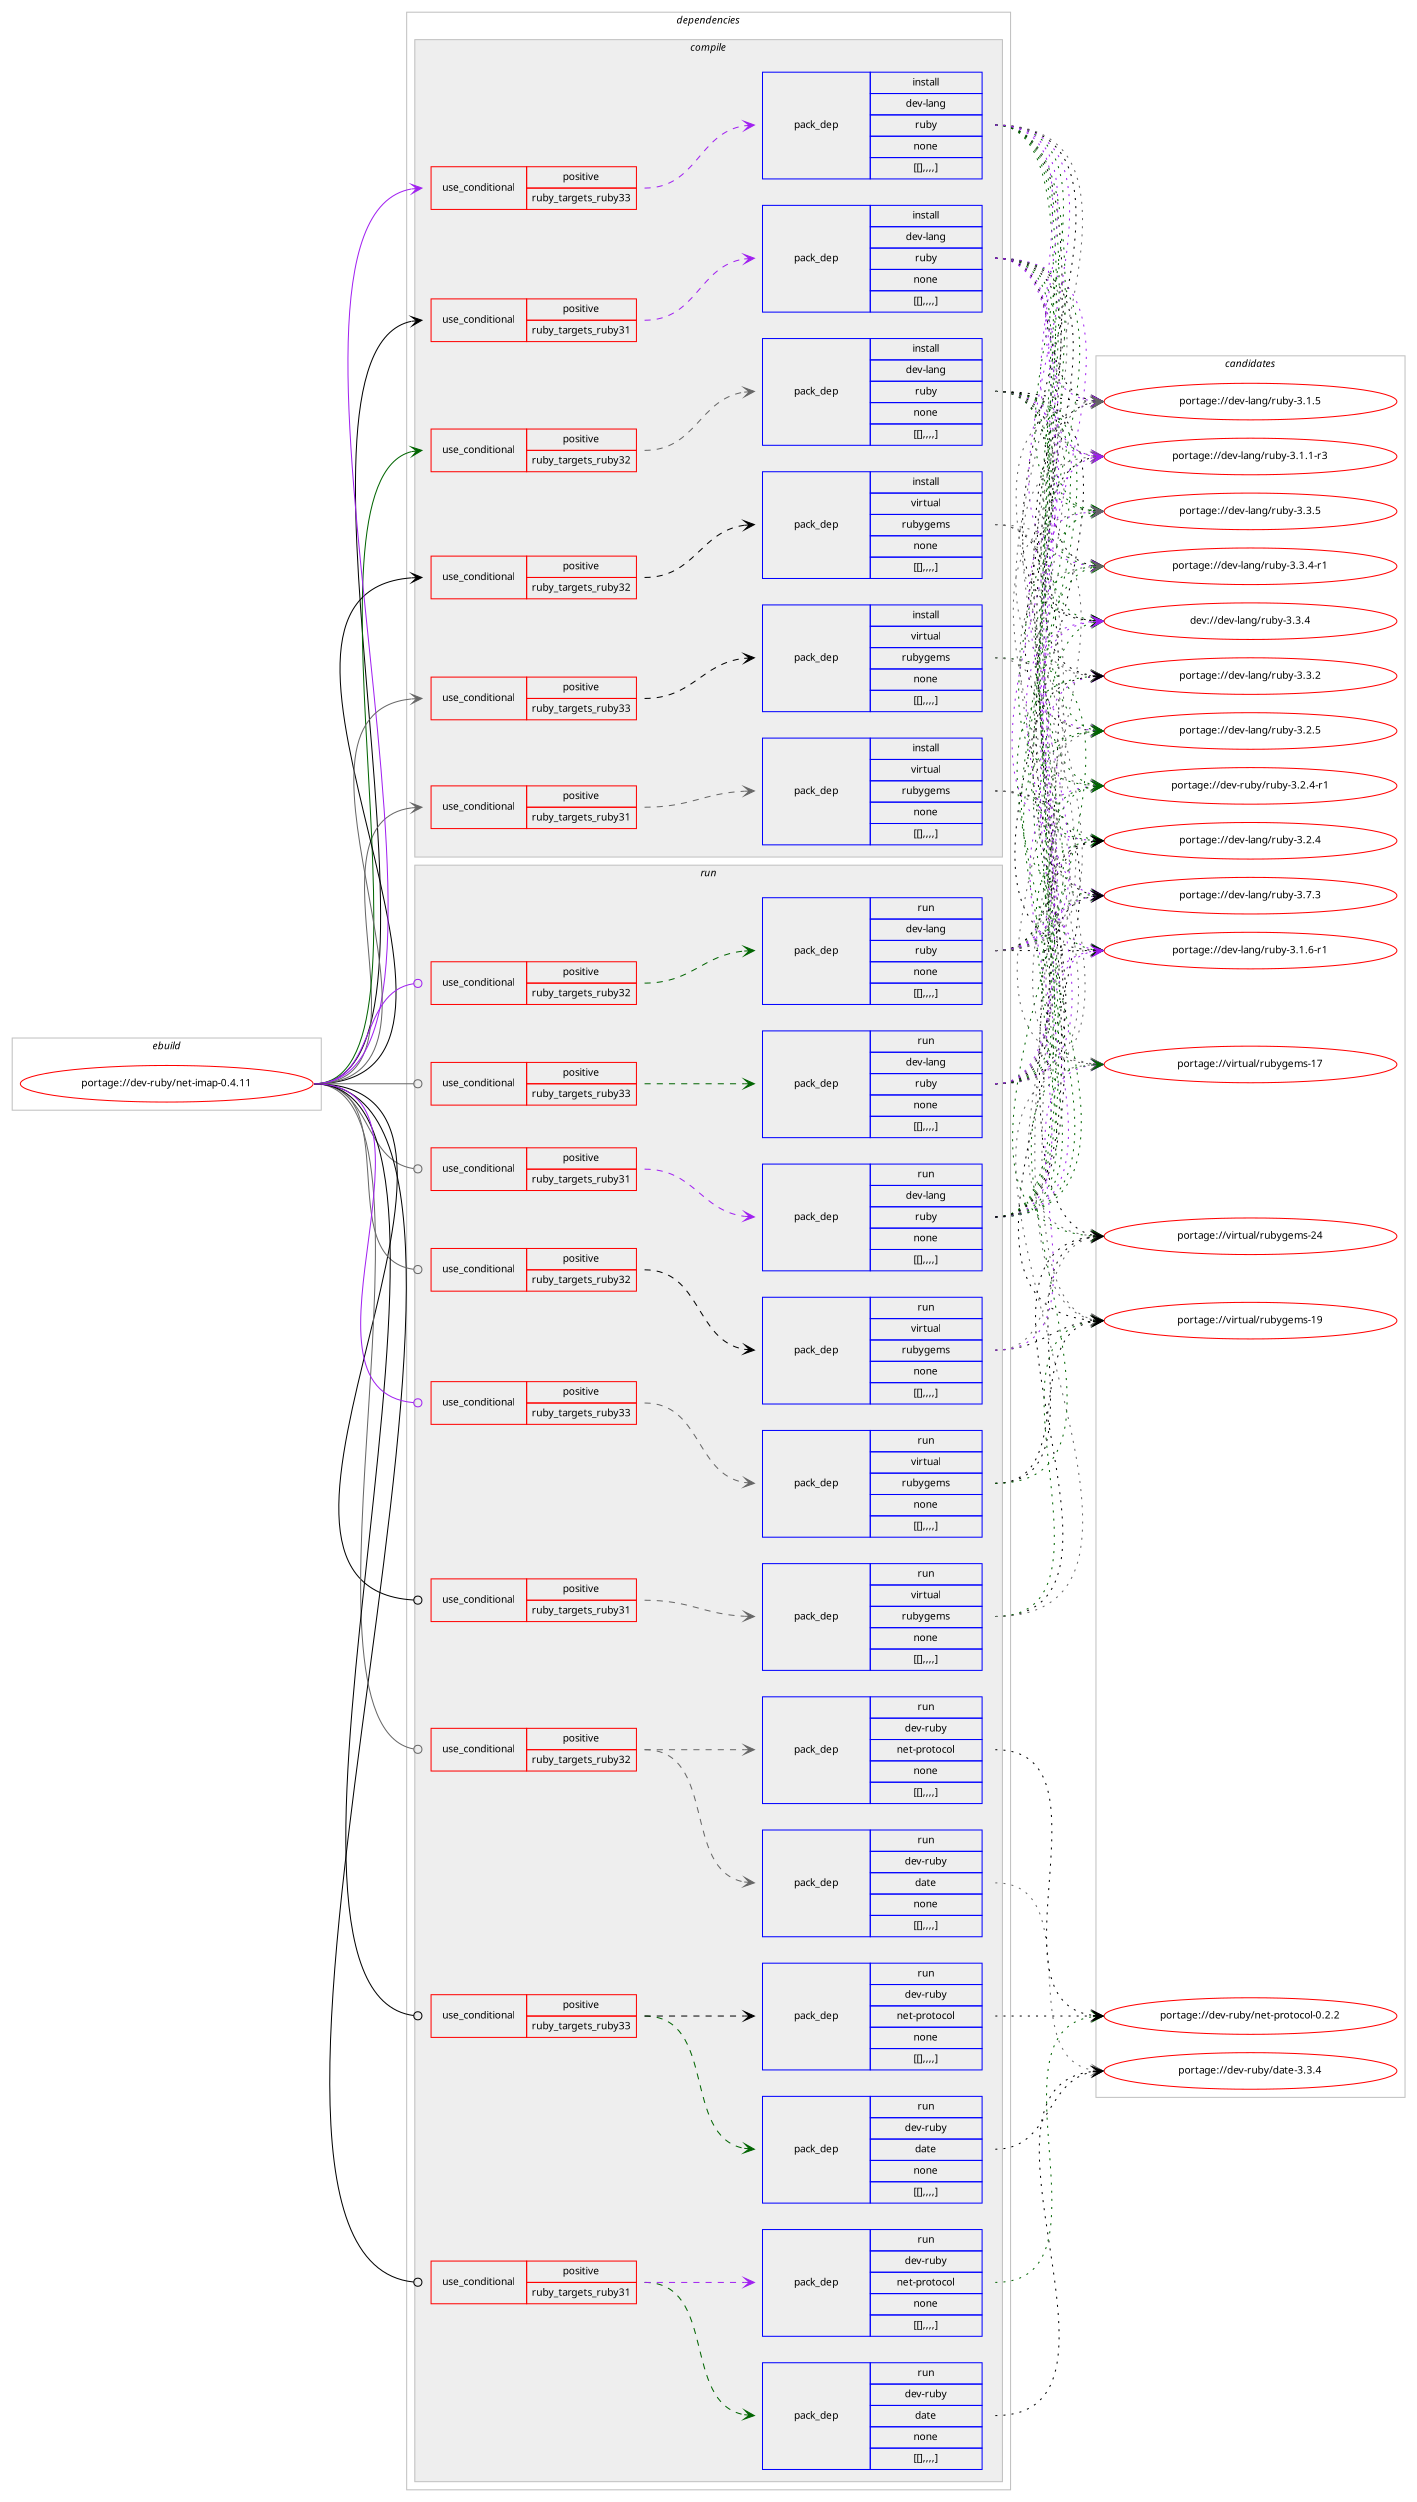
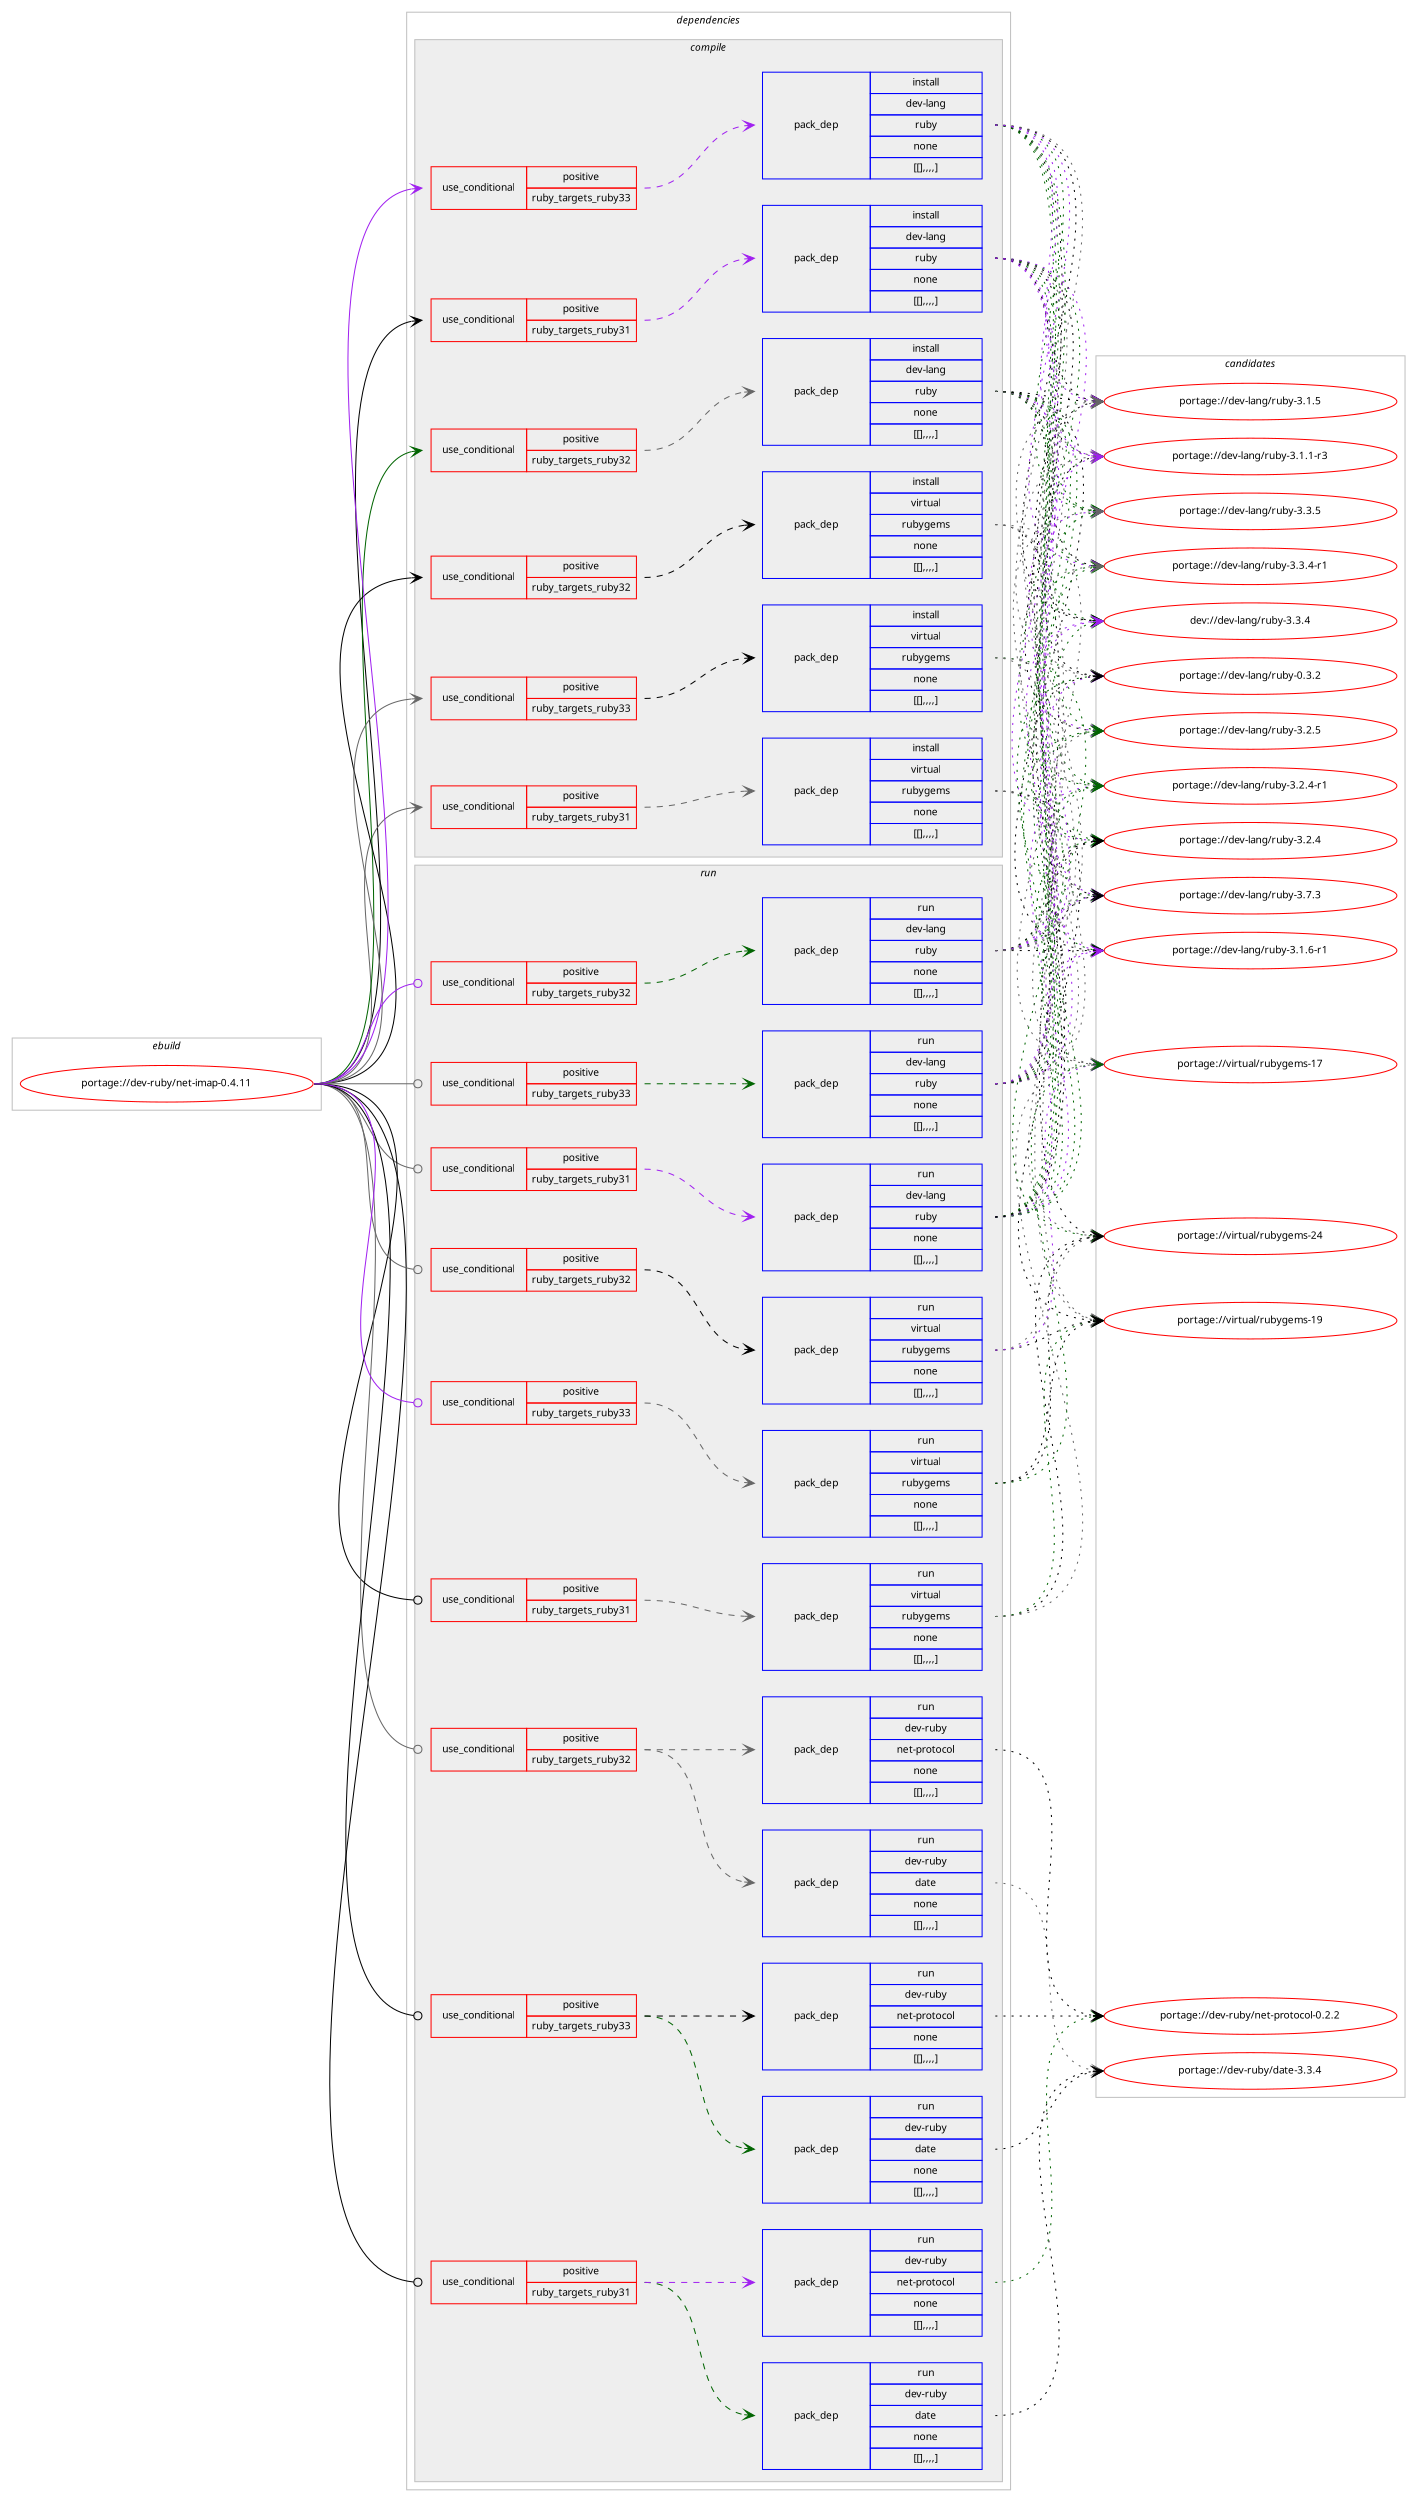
node "portage://dev-lang/ruby-3.3.2": label "portage://dev-lang/ruby-3.3.2" -> "portage://dev-lang/ruby-0.3.2"
node "portage://dev-ruby/ruby-3.2.4-r1": label "portage://dev-ruby/ruby-3.2.4-r1" -> "portage://dev-lang/ruby-3.2.4-r1"
